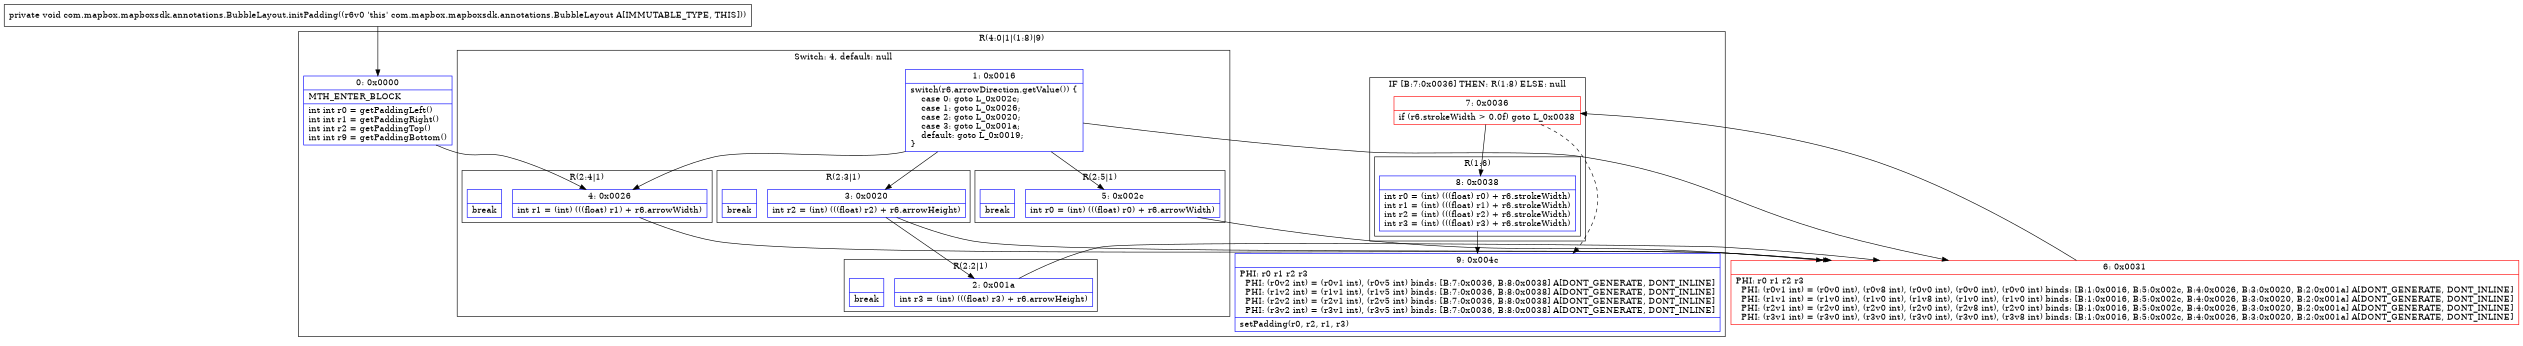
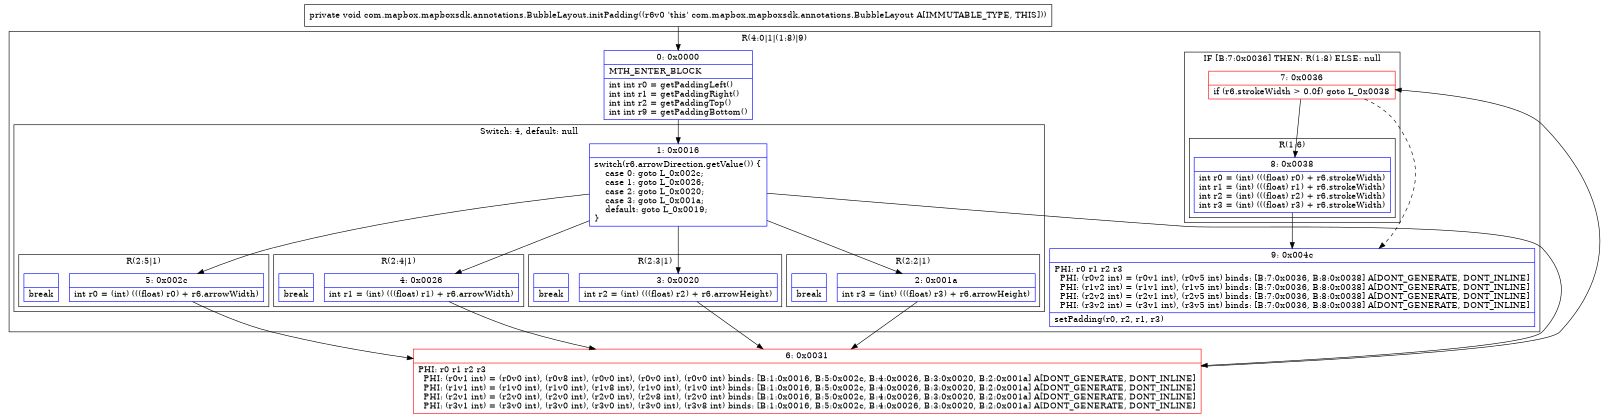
edge "0: 0x0000" -> "4: 0x0026": now "0: 0x0000" -> "1: 0x0016"
edge "3: 0x0020" -> "2: 0x001a": now "1: 0x0016" -> "2: 0x001a"
